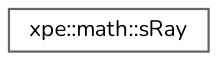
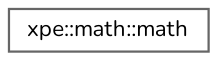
node "xpe::math::sRay": label "xpe::math::sRay" -> "xpe::math::math"
